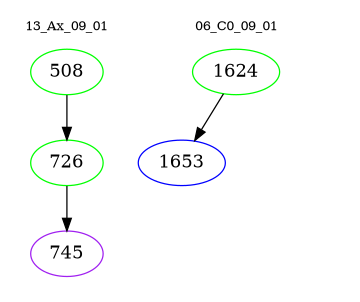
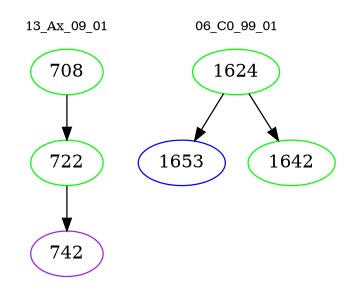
cluster "06_C0_09_01": label "06_C0_09_01" -> "06_C0_99_01"
node "508": label "508" -> "708"
node "726": label "726" -> "722"
node "1642": added
node "745": label "745" -> "742"
